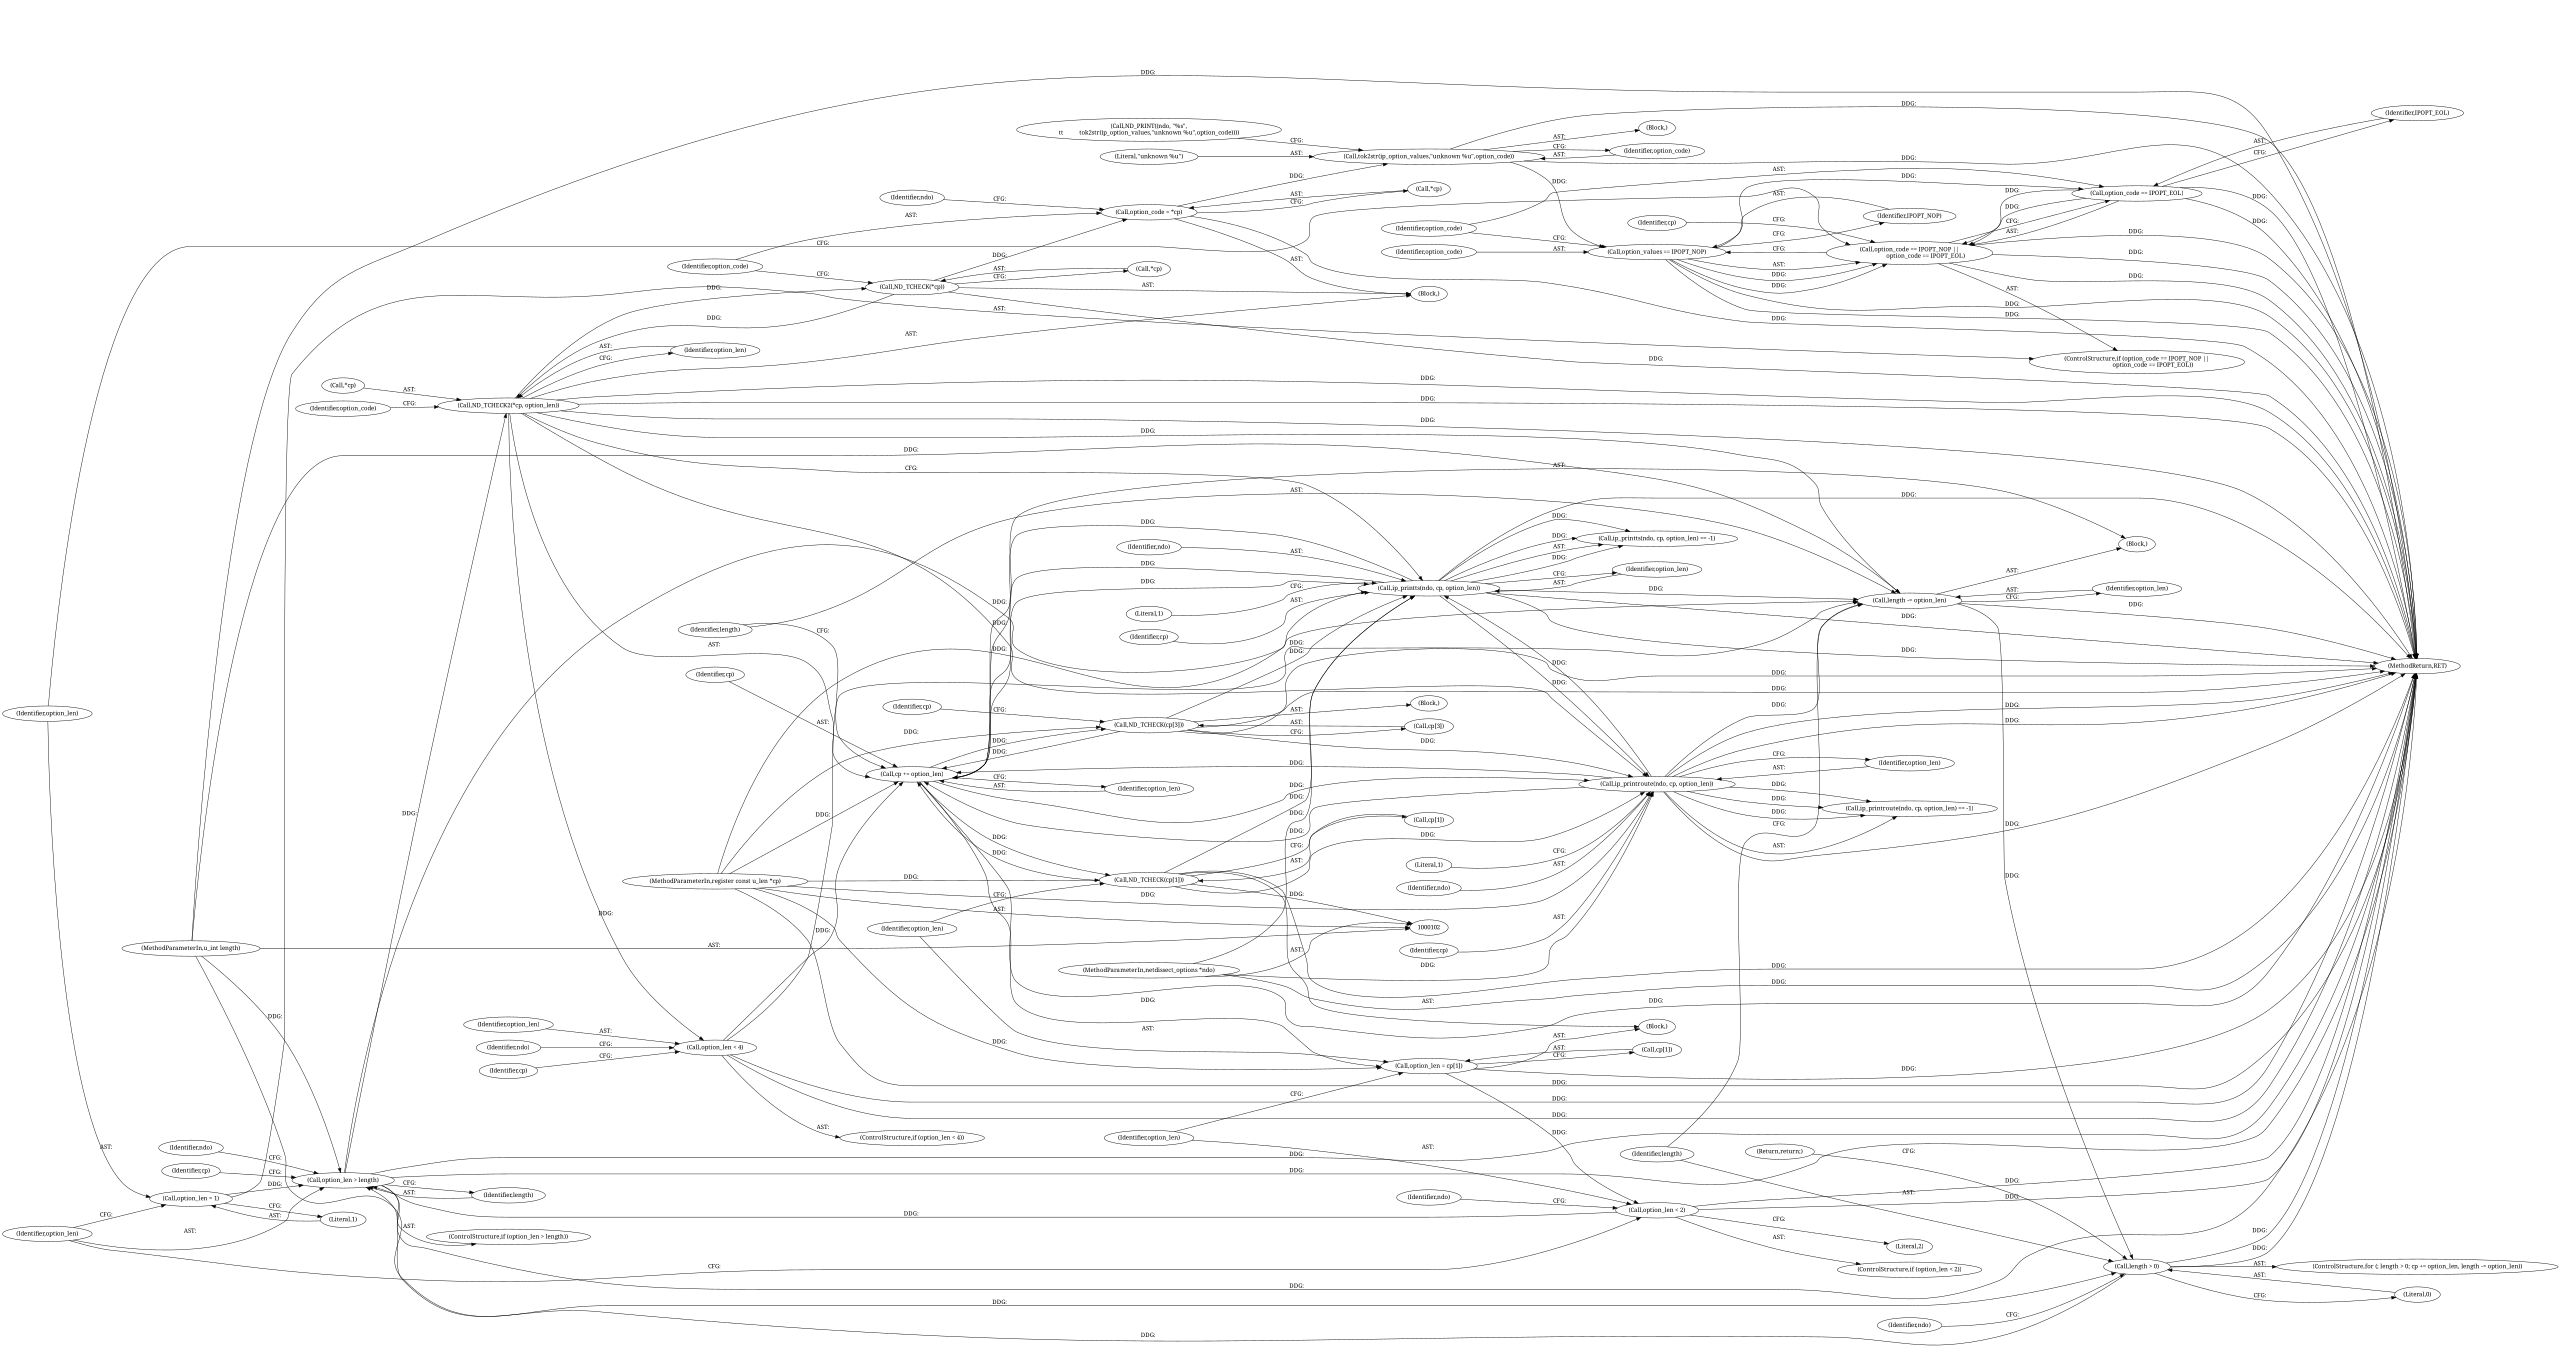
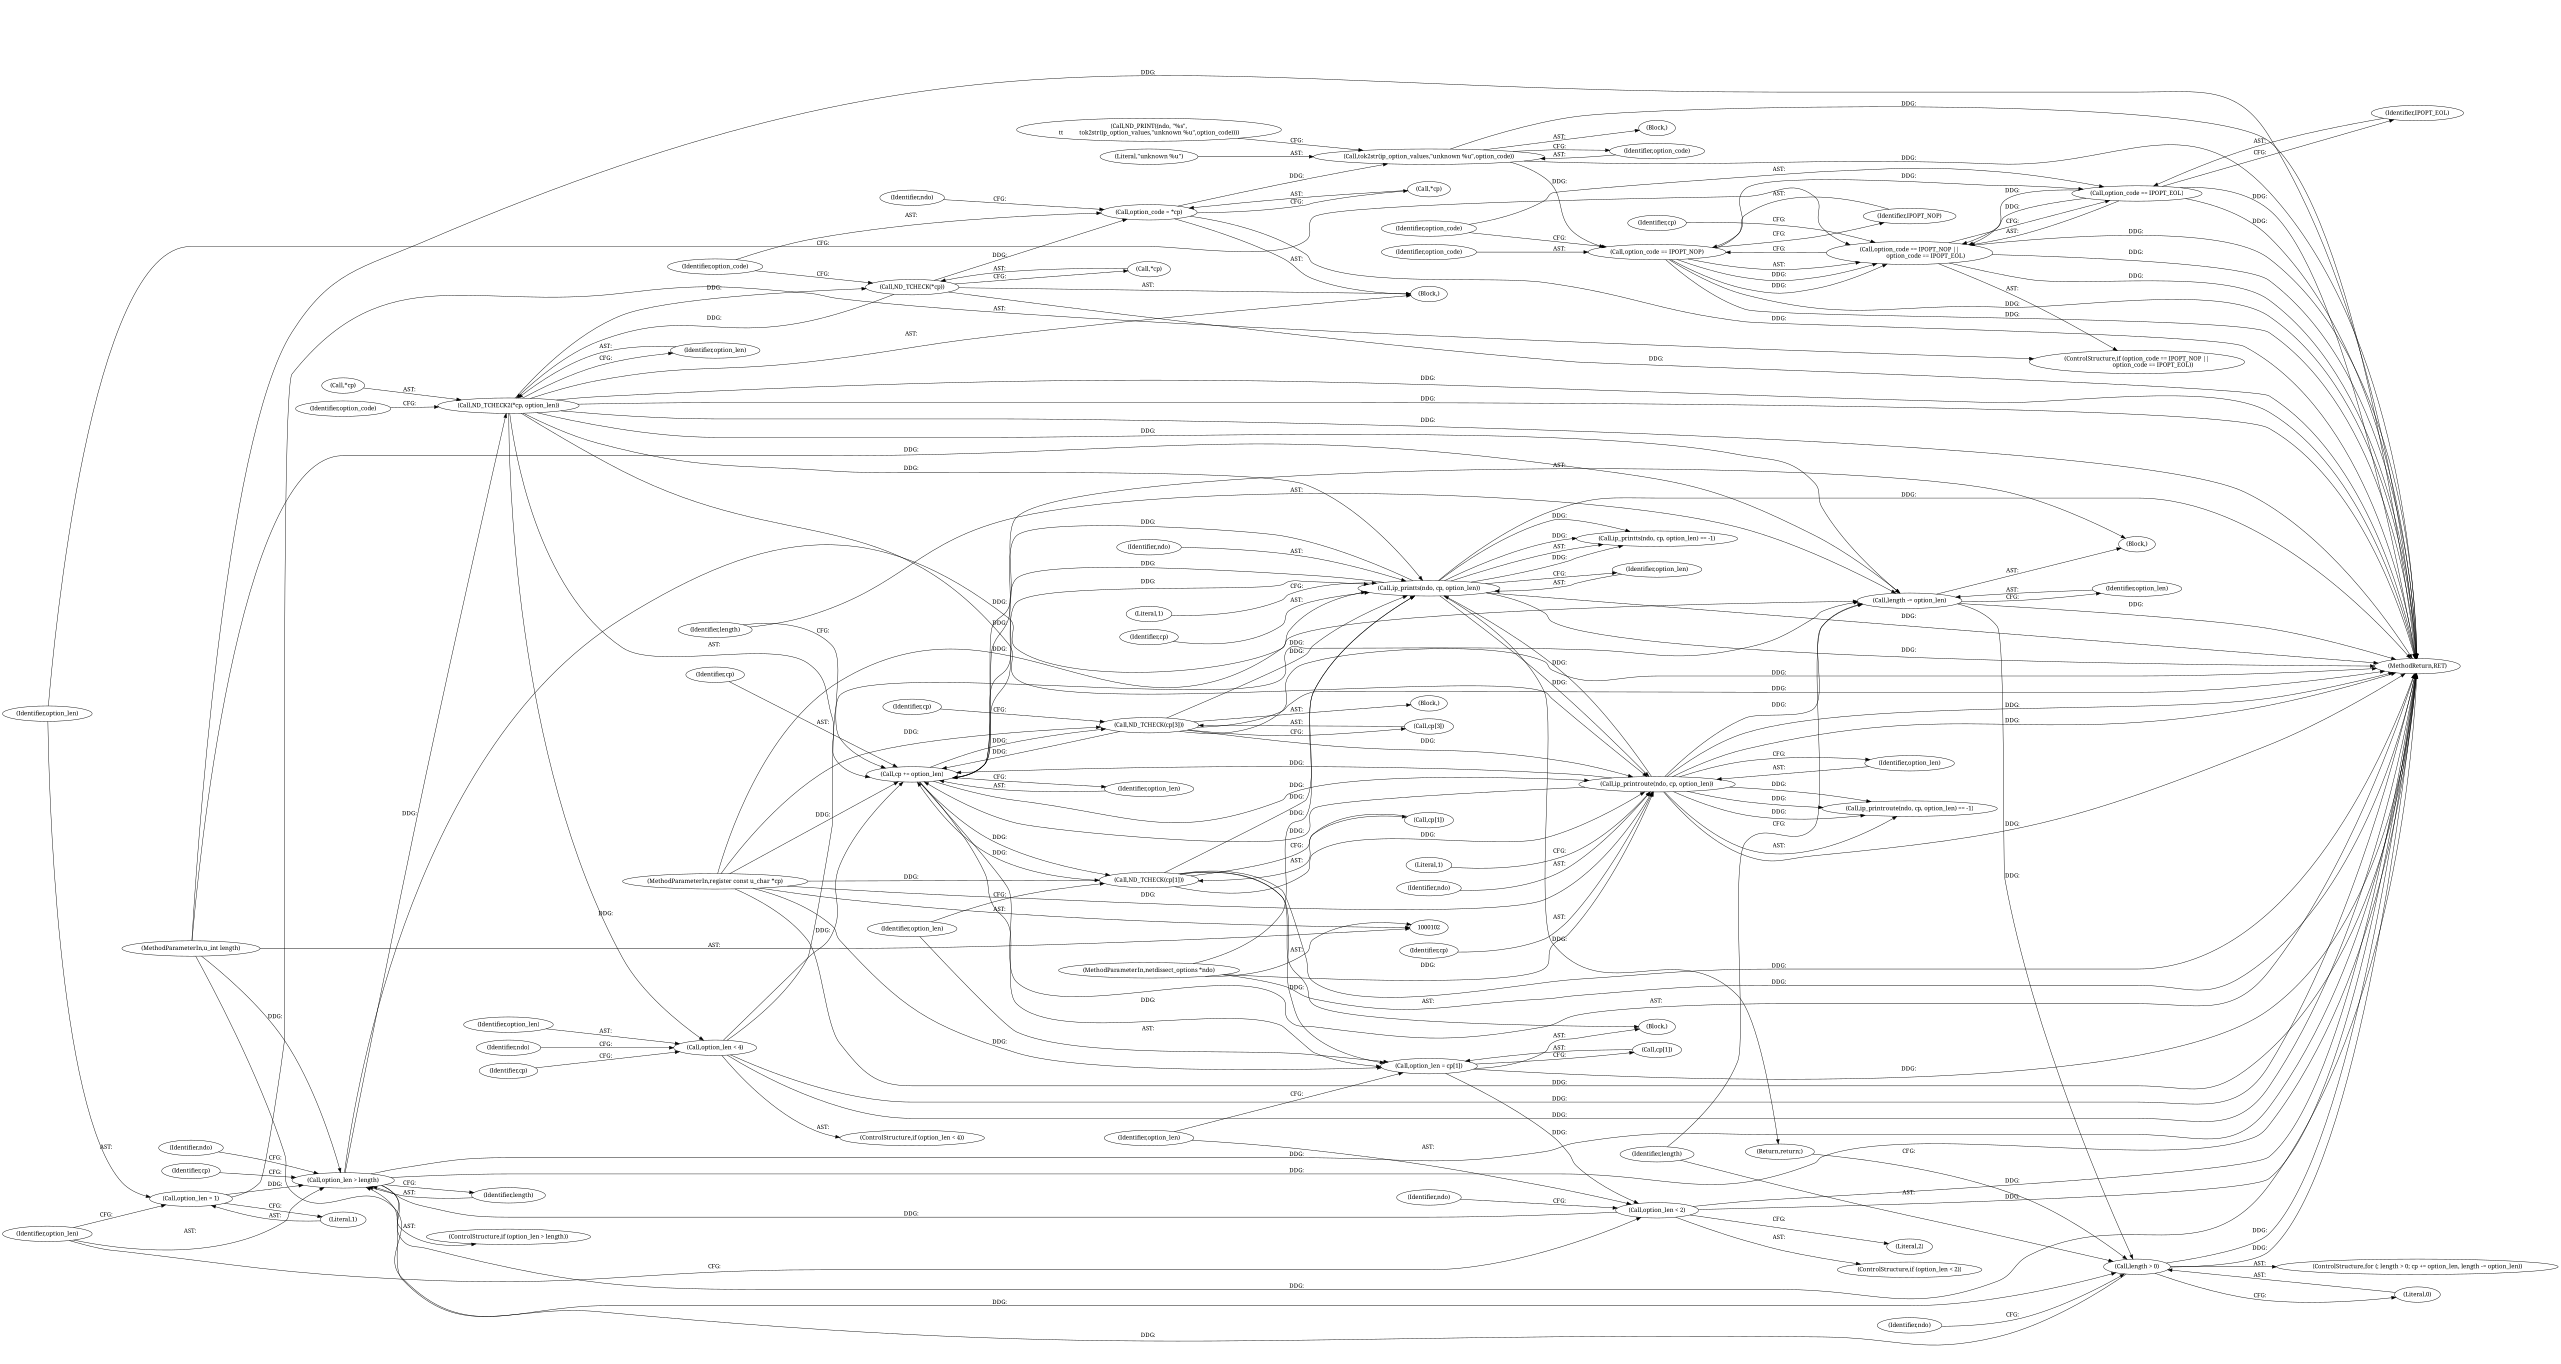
node "(Call,option_values == IPOPT_NOP)": label "(Call,option_values == IPOPT_NOP)" -> "(Call,option_code == IPOPT_NOP)"
edge "(Call,ND_TCHECK2(*cp, option_len))" -> "(Call,ip_printts(ndo, cp, option_len))": label "CFG: " -> "DDG: "
edge "(Call,ip_printts(ndo, cp, option_len))" -> "(Call,length -= option_len)": now "(Call,ip_printts(ndo, cp, option_len))" -> "(Return,return;)"
node "(MethodParameterIn,register const u_len *cp)": label "(MethodParameterIn,register const u_len *cp)" -> "(MethodParameterIn,register const u_char *cp)"
edge "(Call,ND_TCHECK(cp[1]))" -> "1000102": now "(Call,ND_TCHECK(cp[1]))" -> "(Call,option_len = cp[1])"
edge "(Call,cp += option_len)" -> "(MethodReturn,RET)": label "DDG: " -> "AST: "
